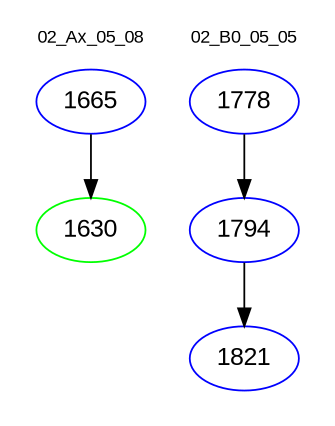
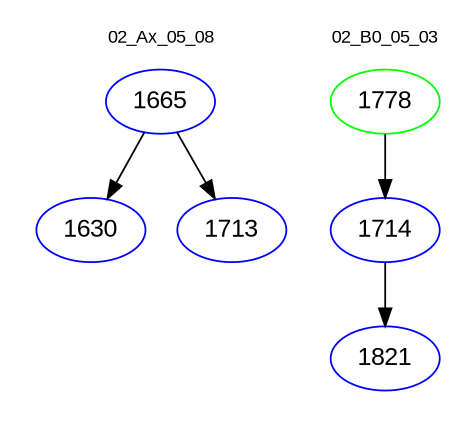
cluster "02_B0_05_05": label "02_B0_05_05" -> "02_B0_05_03"
node "1778": color blue -> green
node "1630": color green -> blue
node "1713": added
node "1794": label "1794" -> "1714"
